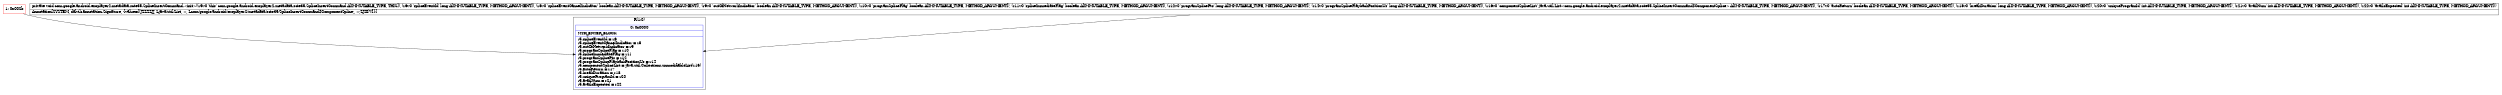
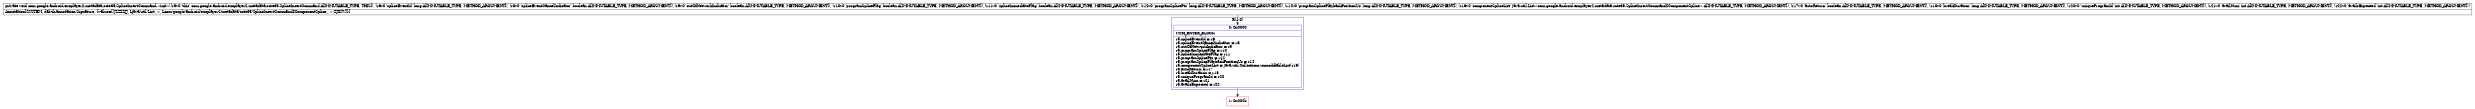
edge "1: 0x002b" -> "0: 0x0000": reversed
